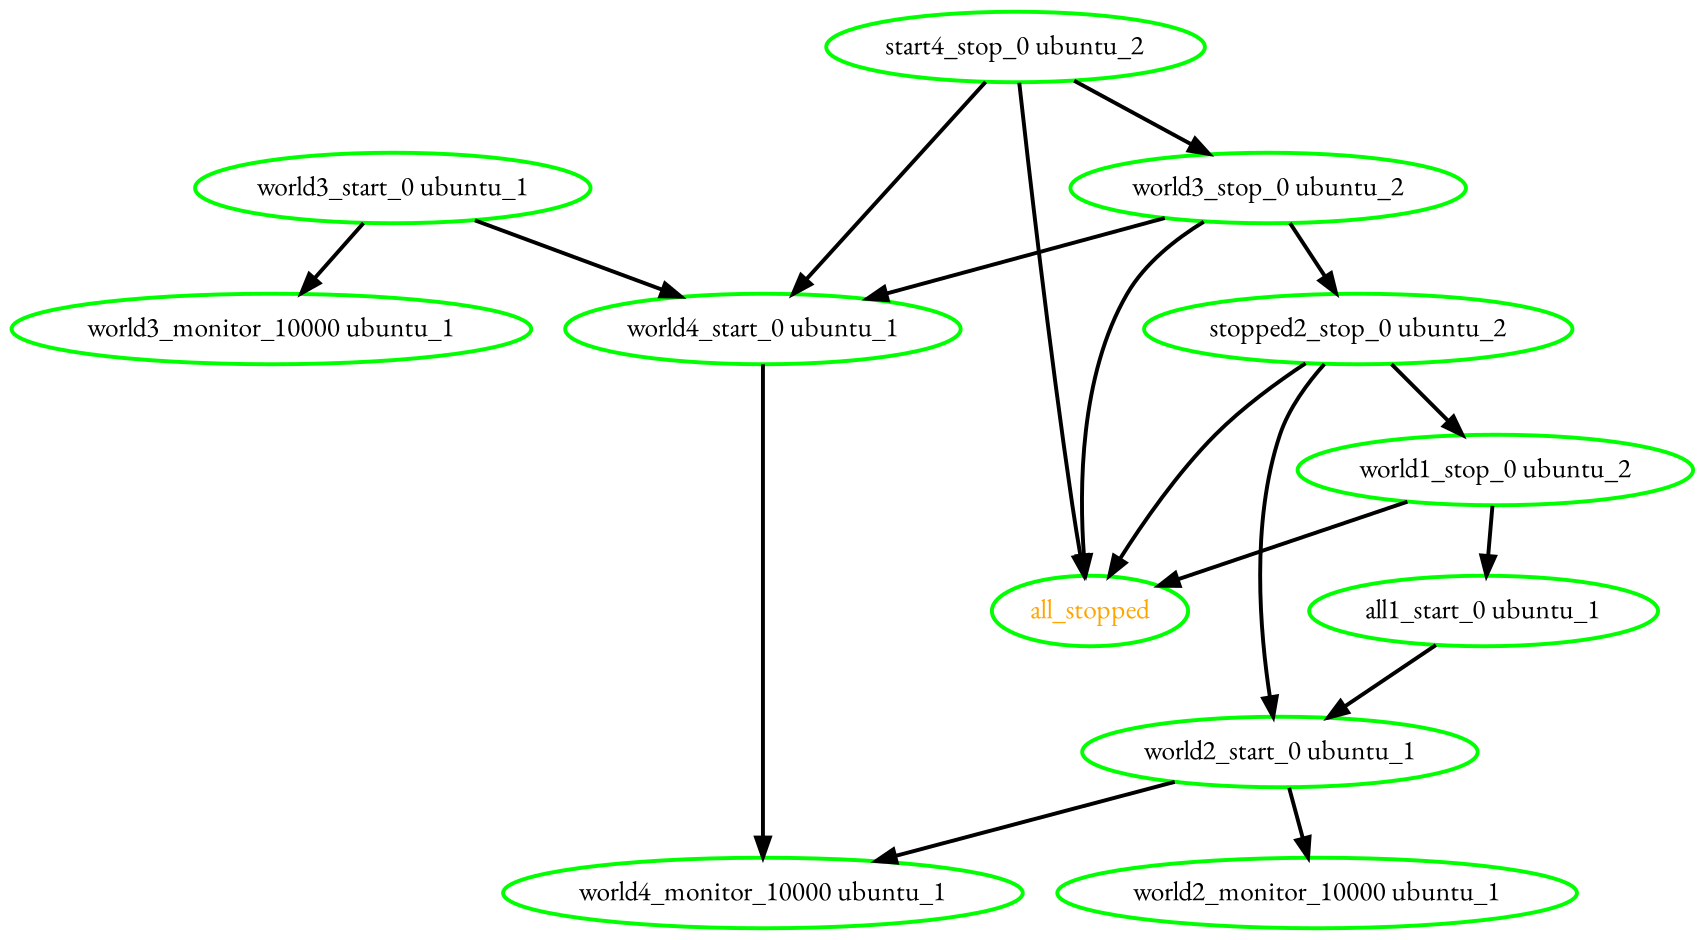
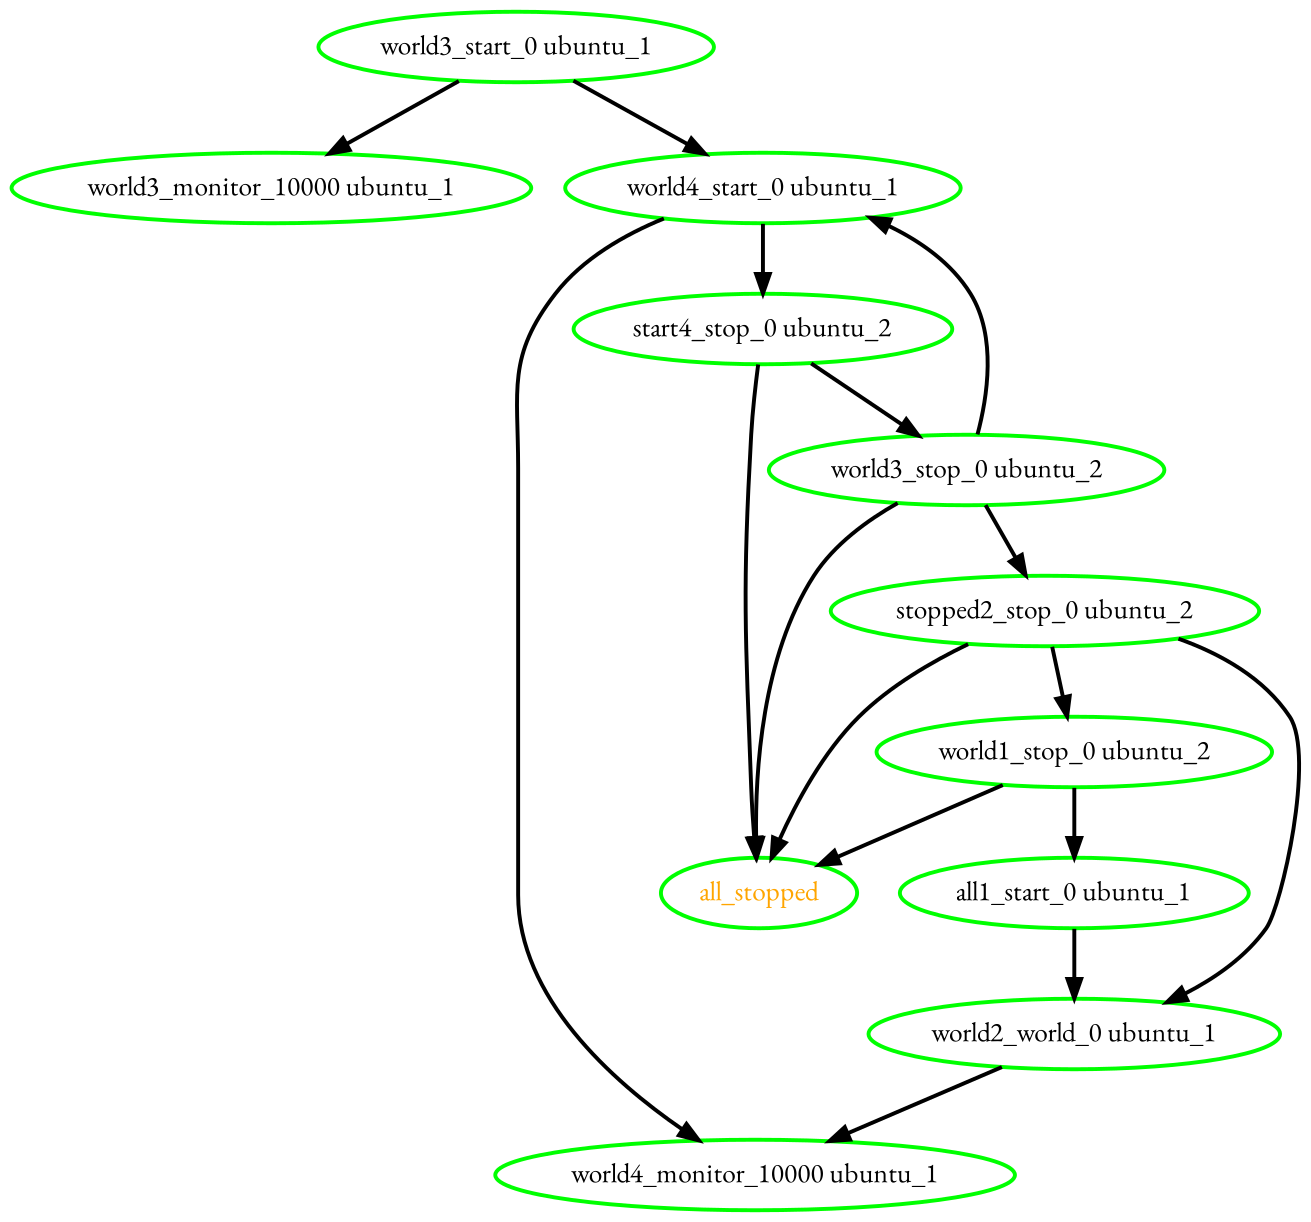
edge "start4_stop_0 ubuntu_2" -> "world4_start_0 ubuntu_1": reversed
node "world2_start_0 ubuntu_1": label "world2_start_0 ubuntu_1" -> "world2_world_0 ubuntu_1"
node "world2_monitor_10000 ubuntu_1": removed
